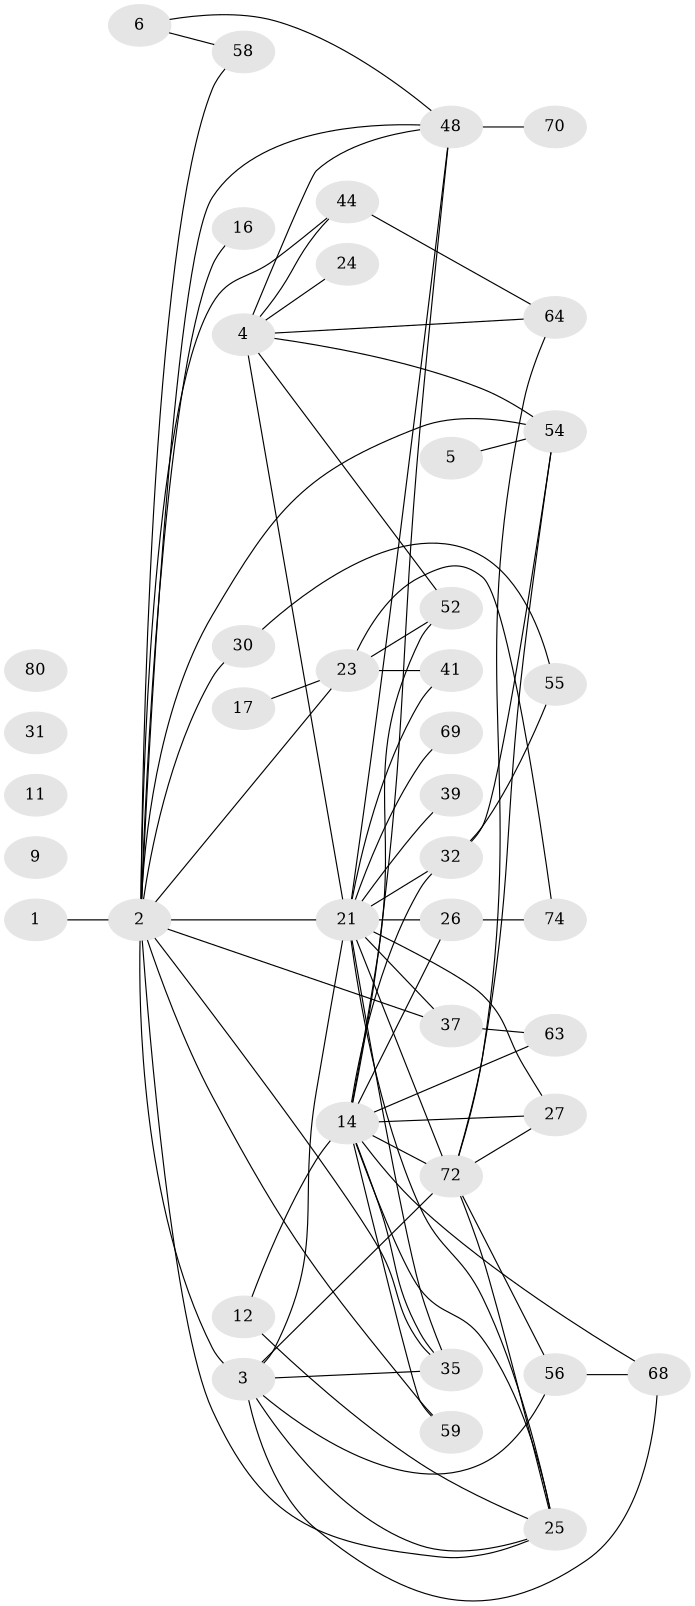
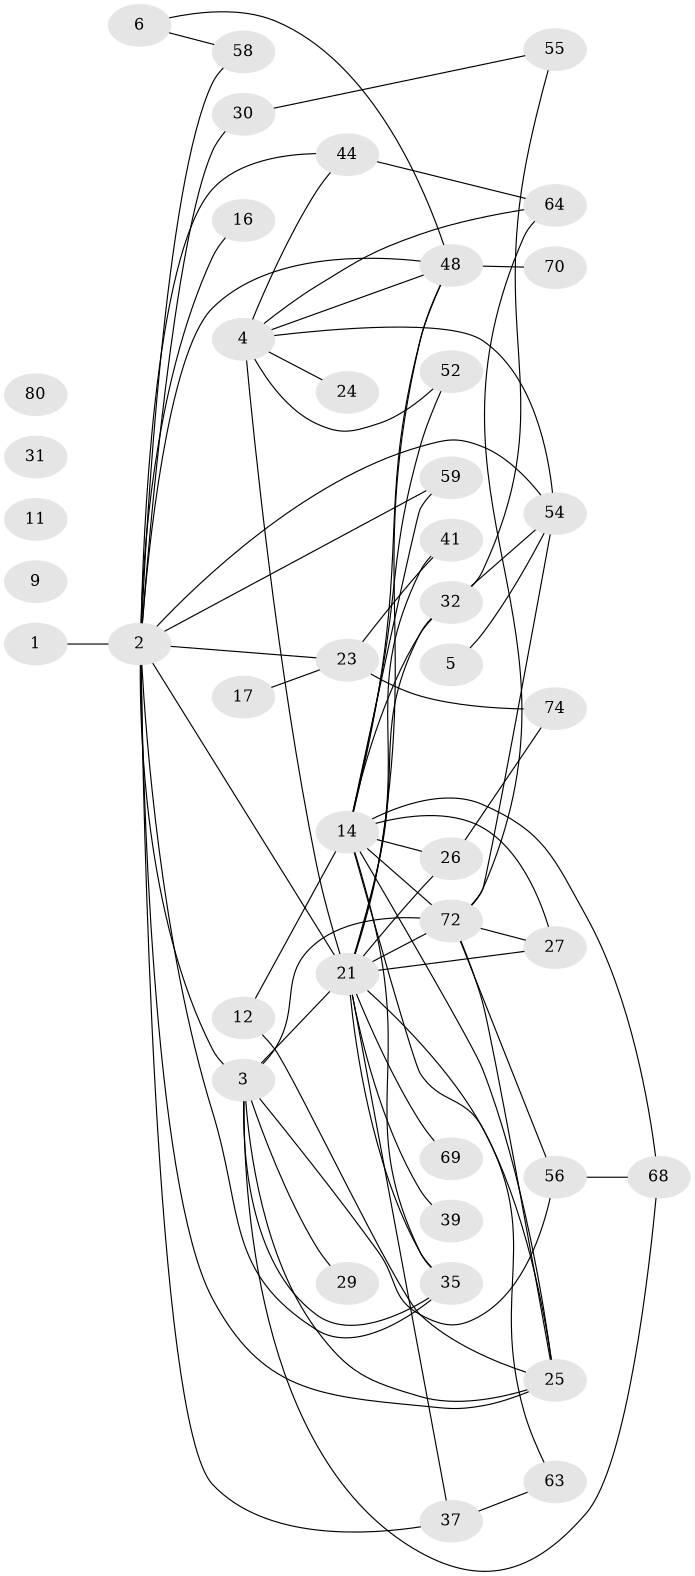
edge "52" -- "23": removed
node "29": added
